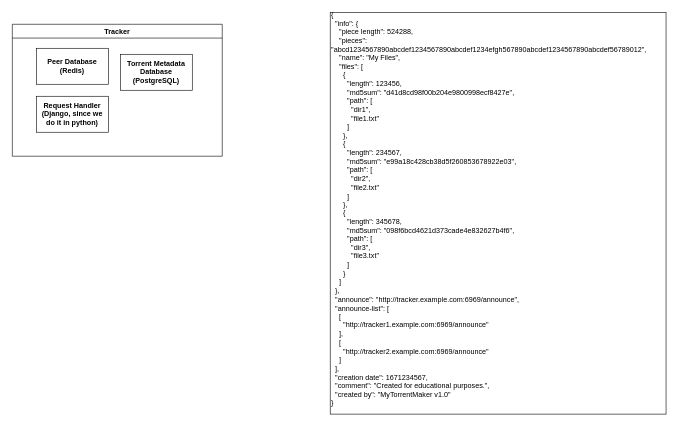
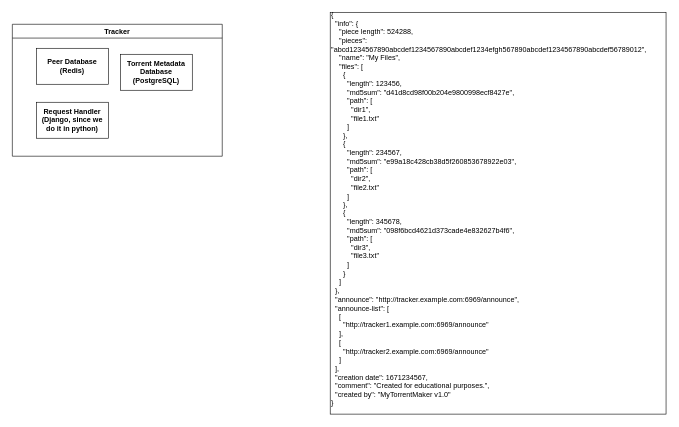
node "Request Handler (Django, since we do it in python)": moved (72, 114) -> (72, 120)
